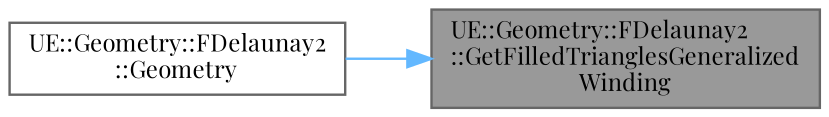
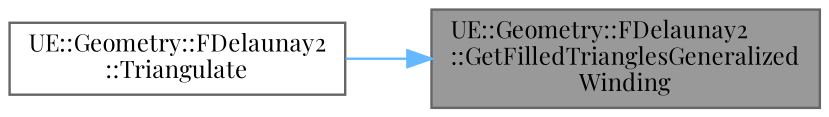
node "UE::Geometry::FDelaunay2 ::Geometry": label "UE::Geometry::FDelaunay2 ::Geometry" -> "UE::Geometry::FDelaunay2 ::Triangulate"
